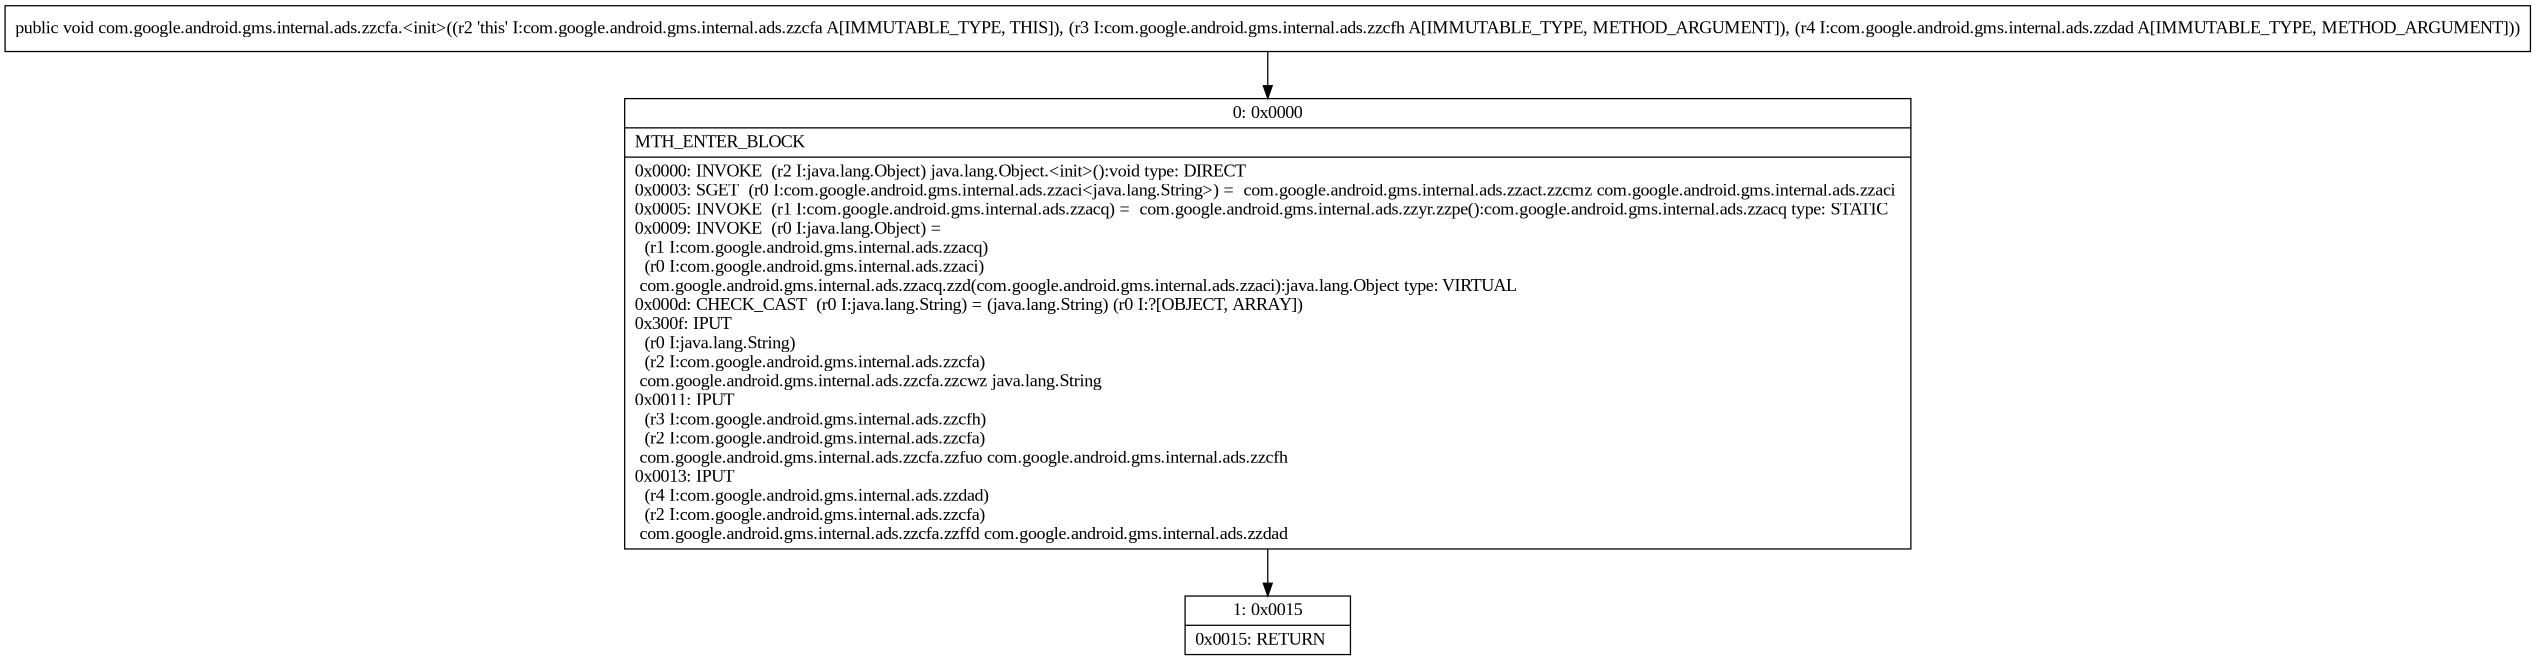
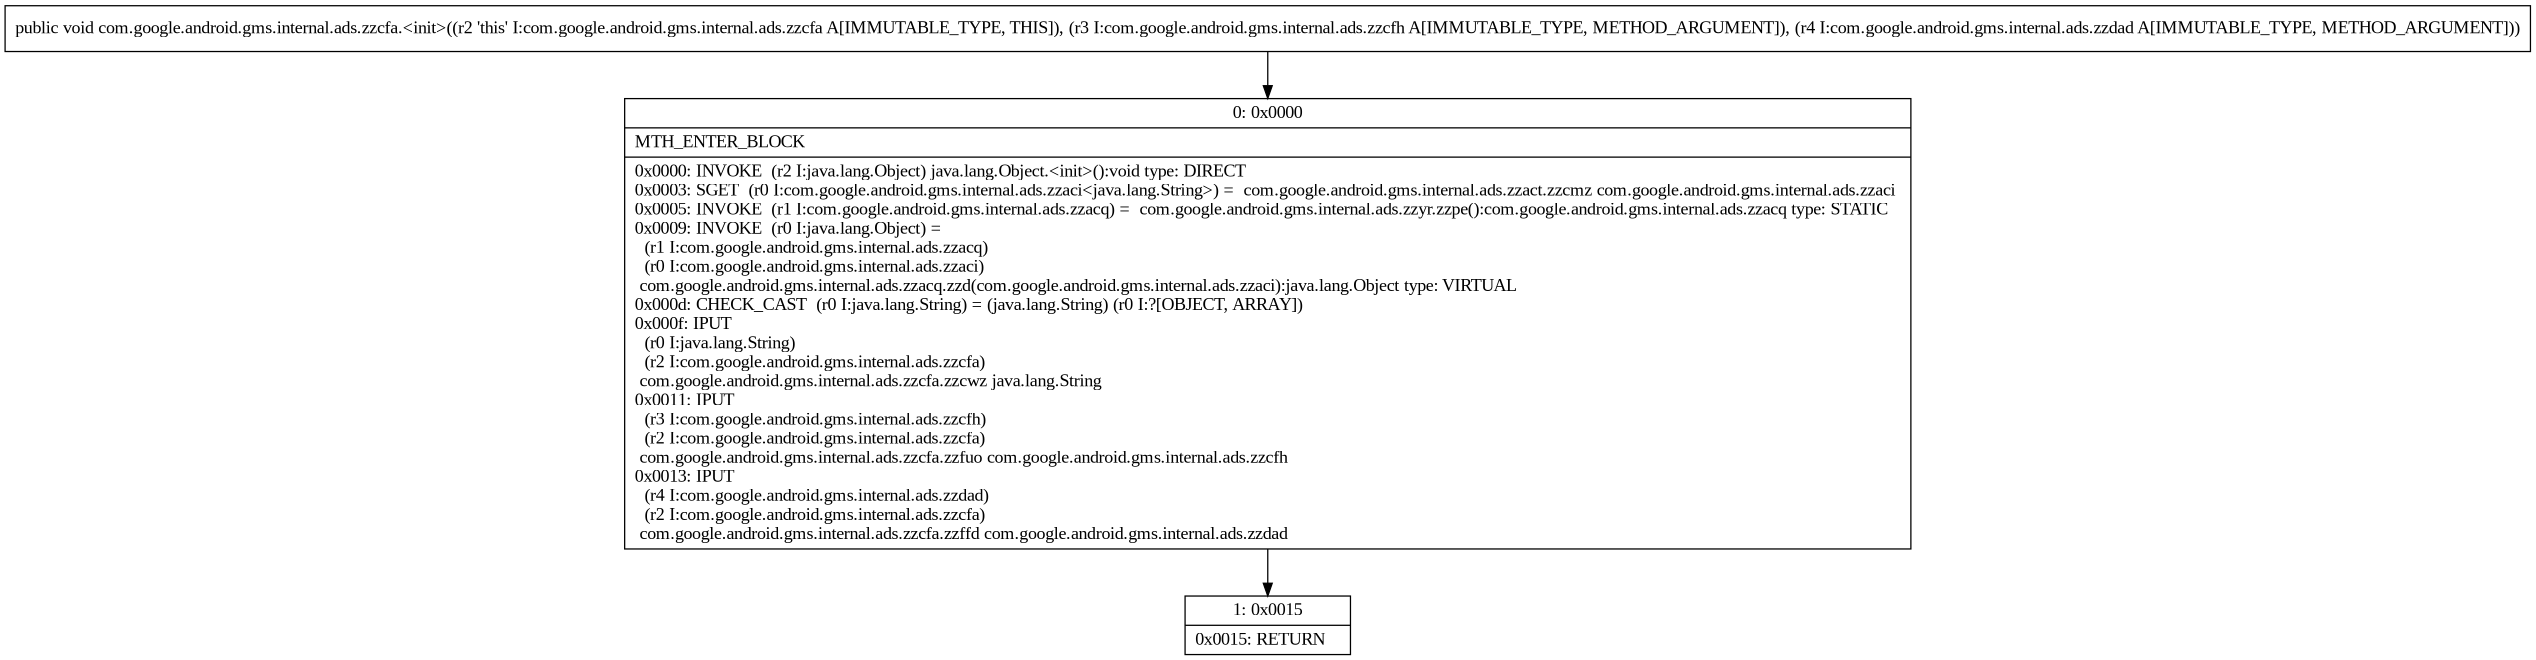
node "0: 0x0000": text "0x300f: IPUT" -> "0x000f: IPUT"
